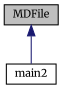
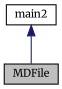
edge "main2" -> "MDFile": reversed
